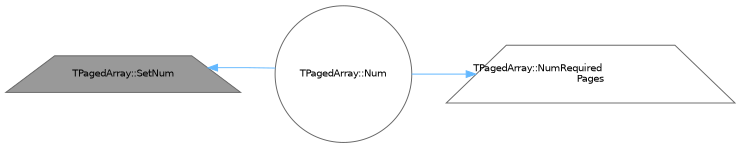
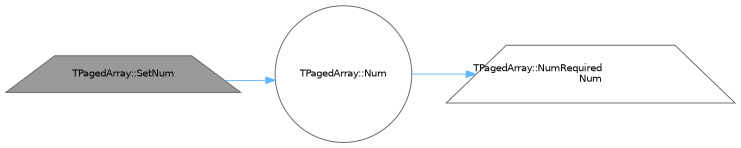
edge "TPagedArray::Num" -> "TPagedArray::SetNum": reversed
node "TPagedArray::NumRequired Pages": label "TPagedArray::NumRequired Pages" -> "TPagedArray::NumRequired Num"
